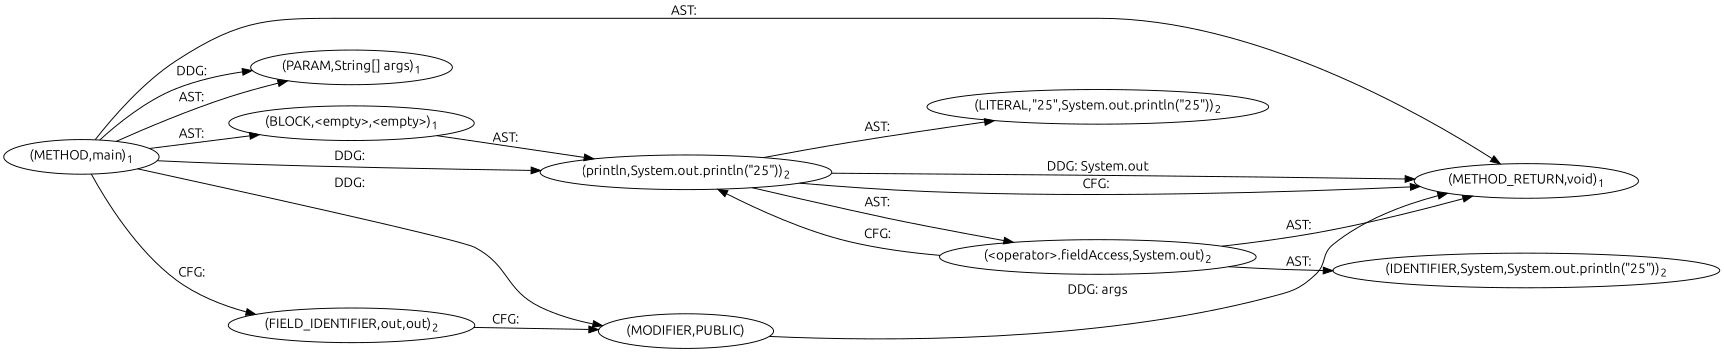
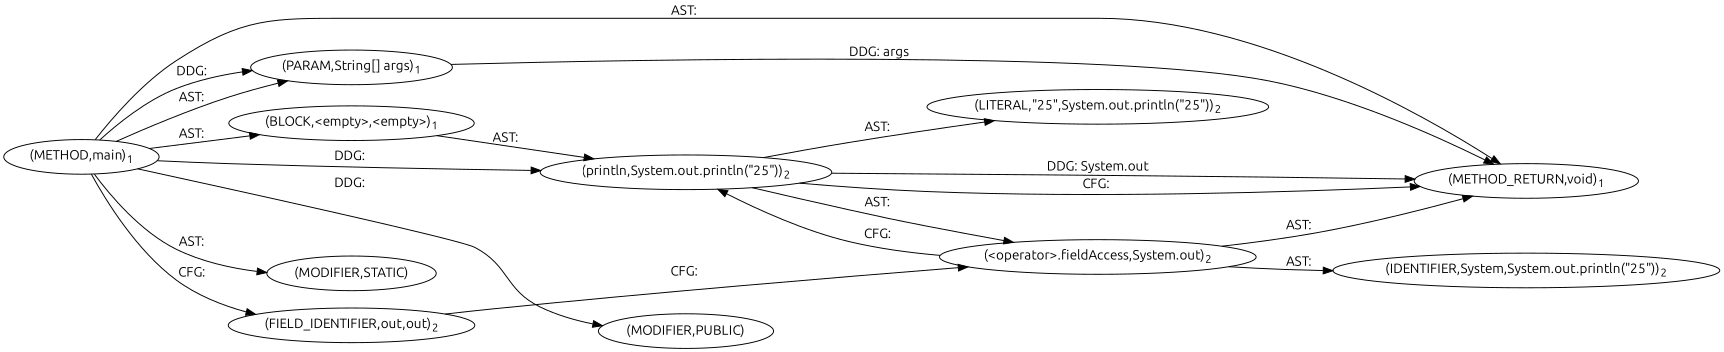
node "(MODIFIER,STATIC)": added
edge "(MODIFIER,PUBLIC)" -> "(METHOD_RETURN,void)": now "(PARAM,String[] args)" -> "(METHOD_RETURN,void)"
edge "(FIELD_IDENTIFIER,out,out)" -> "(MODIFIER,PUBLIC)": now "(FIELD_IDENTIFIER,out,out)" -> "(<operator>.fieldAccess,System.out)"
